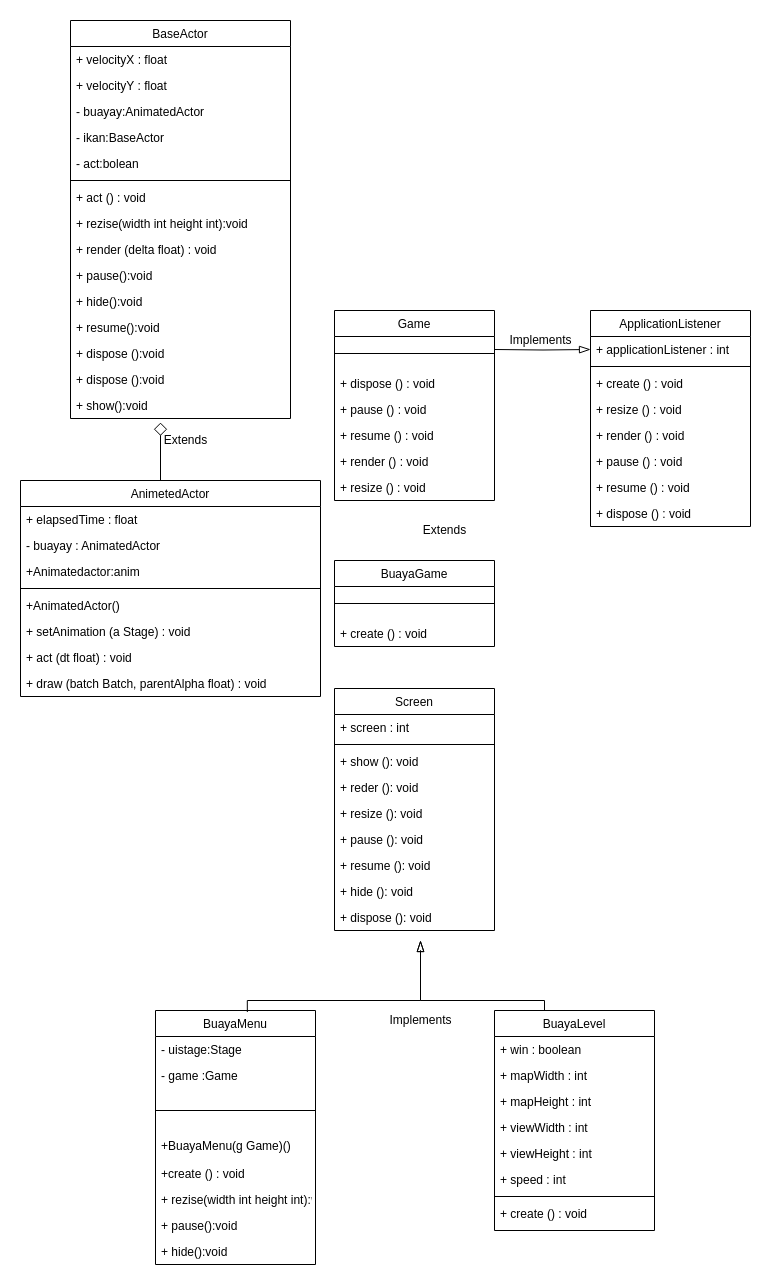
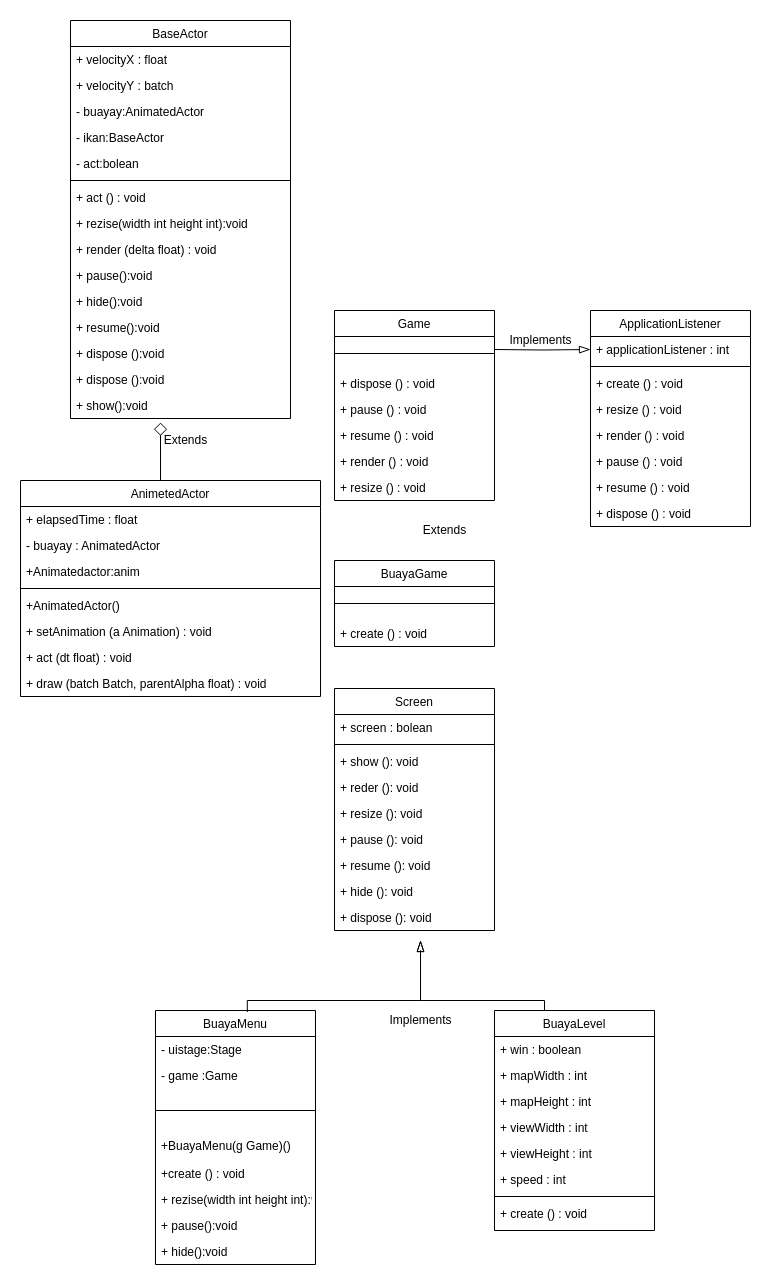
node "+ velocityY : float": label "+ velocityY : float" -> "+ velocityY : batch"
node "+ setAnimation (a Stage) : void": label "+ setAnimation (a Stage) : void" -> "+ setAnimation (a Animation) : void"
node "+ screen : int": label "+ screen : int" -> "+ screen : bolean"
